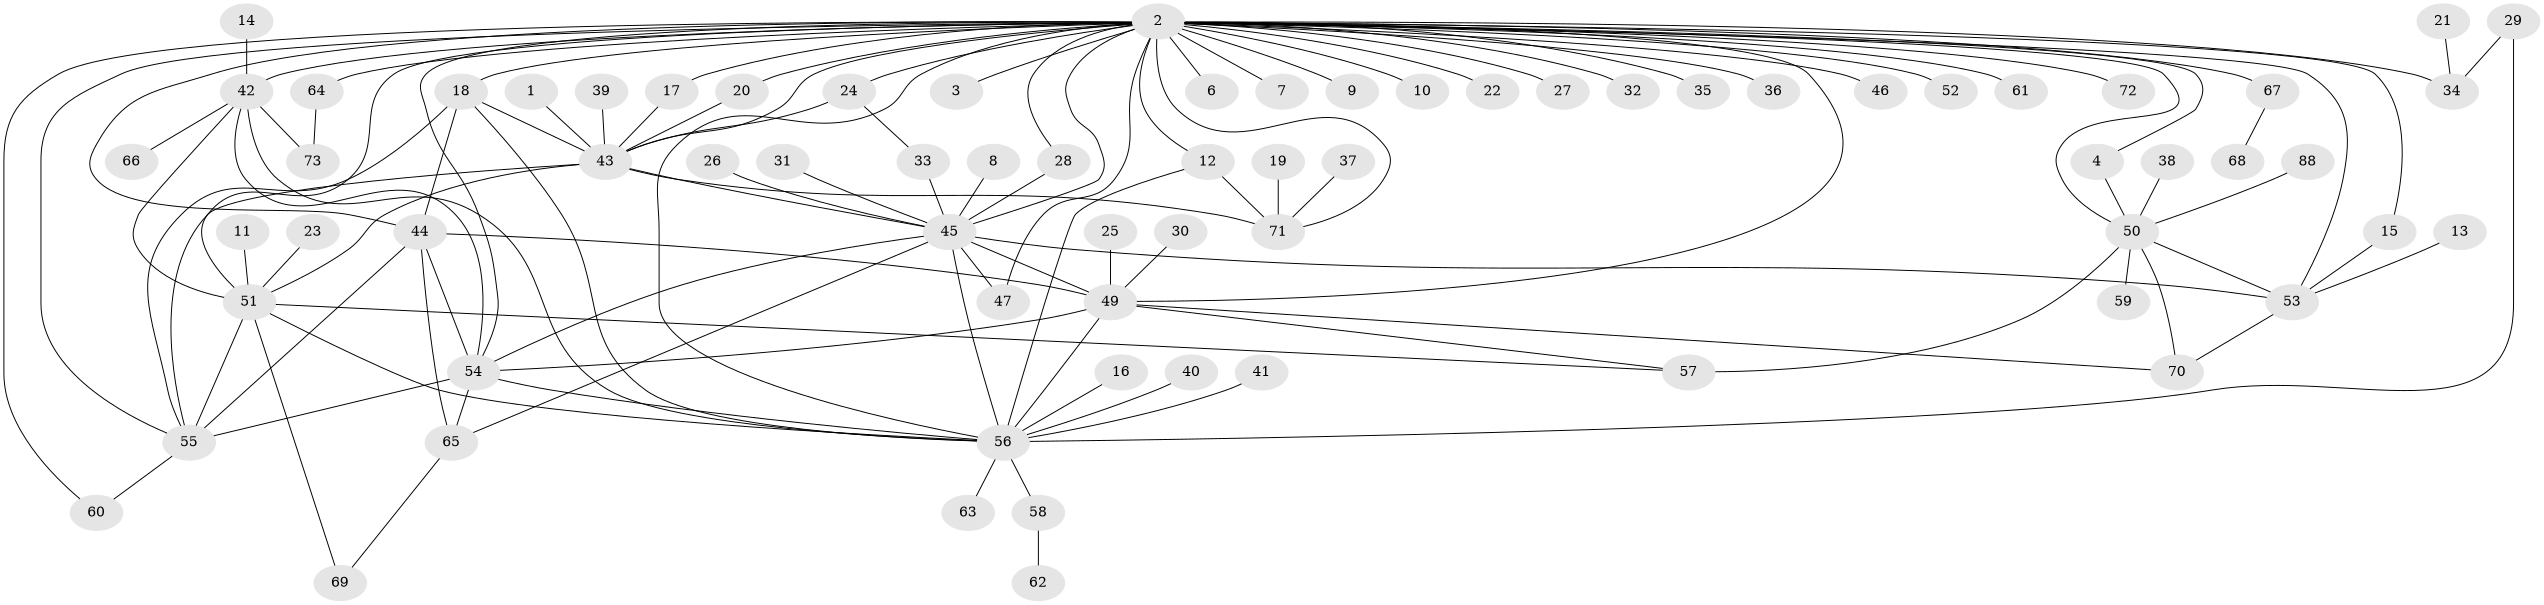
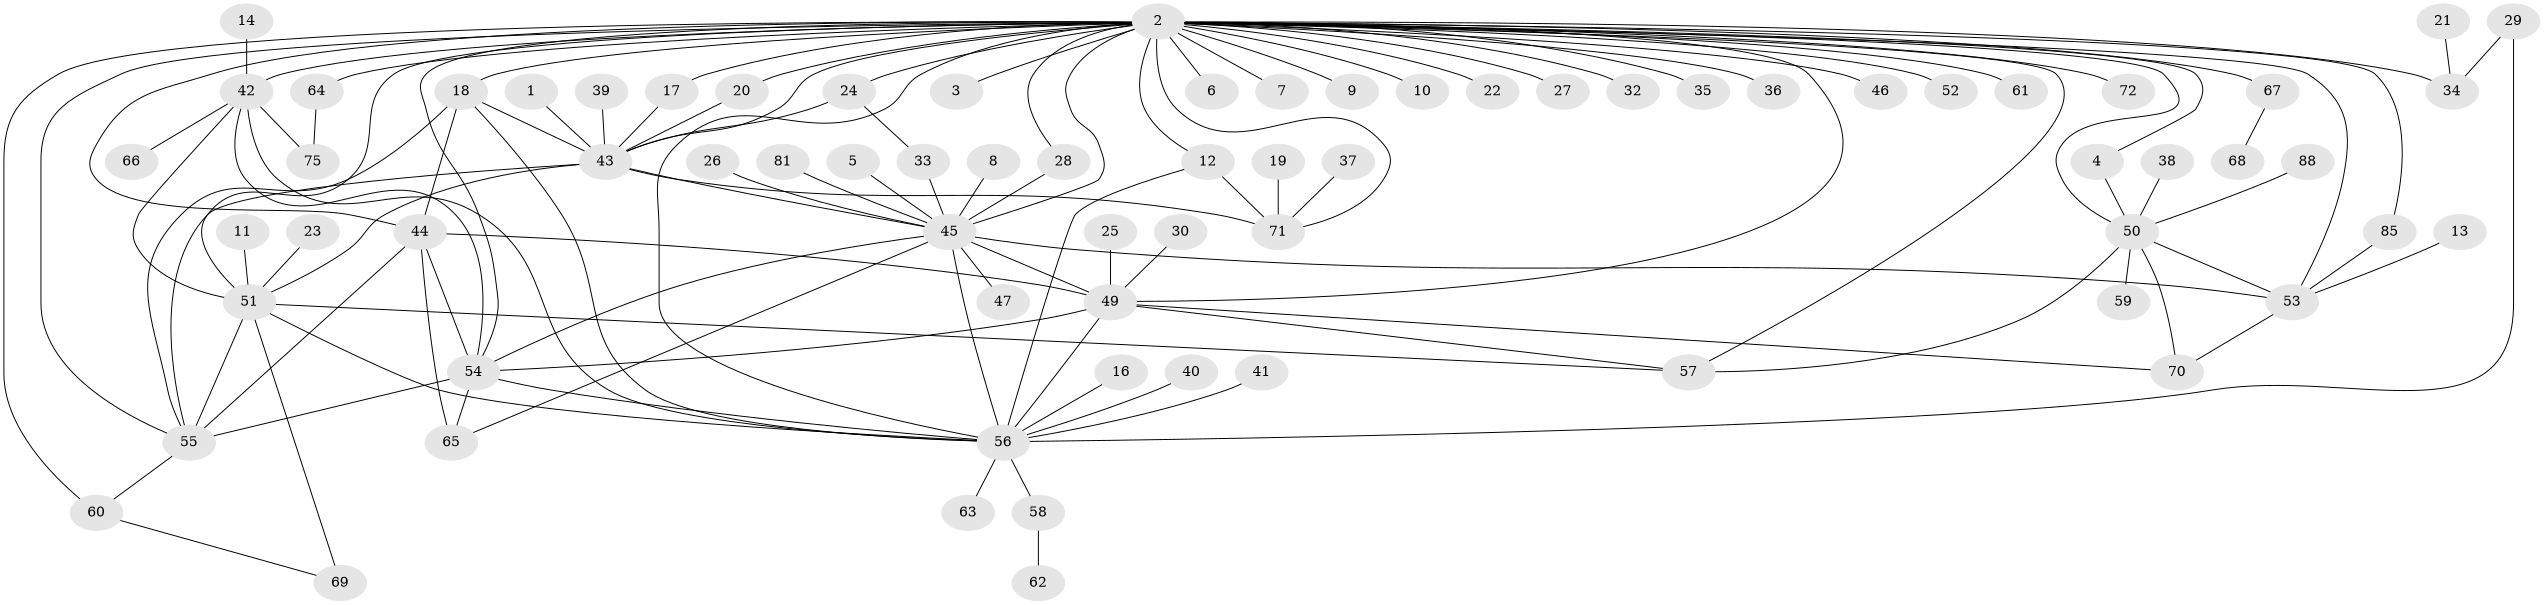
node "73": label "73" -> "75"
node "31": label "31" -> "81"
node "5": added
edge "2" -- "47": now "2" -- "57"
node "15": label "15" -> "85"
edge "65" -- "69": now "60" -- "69"
